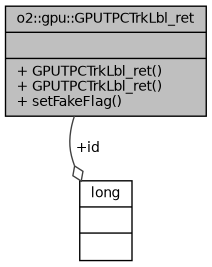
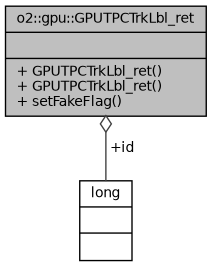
edge "o2::gpu::GPUTPCTrkLbl_ret" -> "long": reversed
